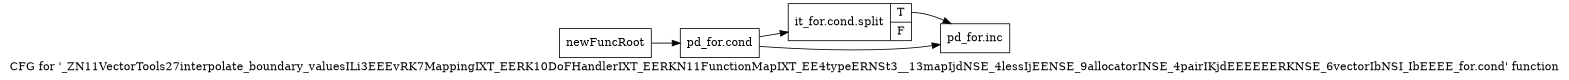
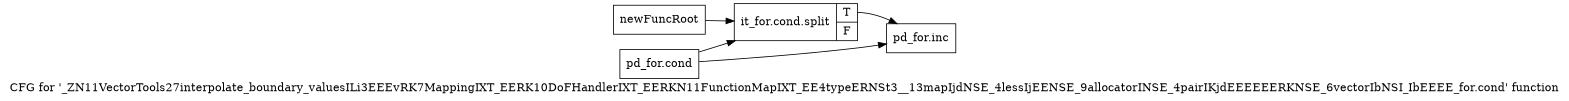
edge "newFuncRoot" -> "pd_for.cond": now "newFuncRoot" -> "it_for.cond.split"
